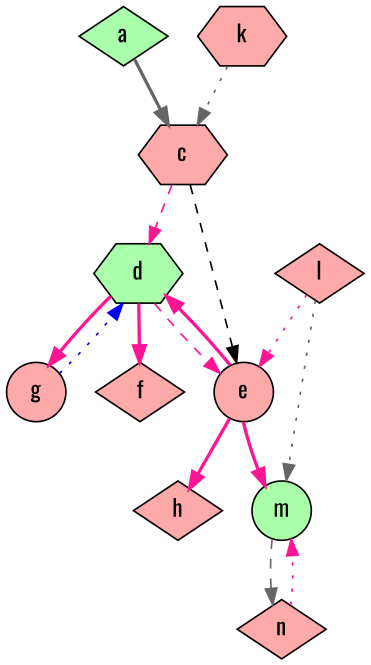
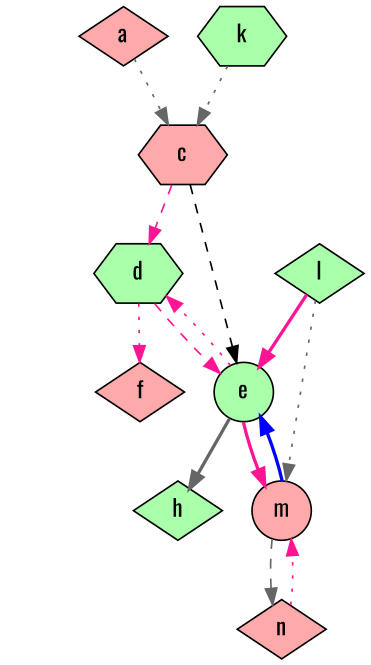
node "a": fillcolor #aaffaa -> #ffaaaa
node "k": fillcolor #ffaaaa -> #aaffaa
edge "a" -> "c": style bold -> dotted
node "l": fillcolor #ffaaaa -> #aaffaa
edge "l" -> "e": style dotted -> bold
edge "d" -> "f": style bold -> dotted
edge "e" -> "d": style bold -> dotted
node "g": removed
node "e": fillcolor #ffaaaa -> #aaffaa
edge "e" -> "h": color deeppink -> gray40
edge "m" -> "e": added
node "h": fillcolor #ffaaaa -> #aaffaa
node "m": fillcolor #aaffaa -> #ffaaaa
